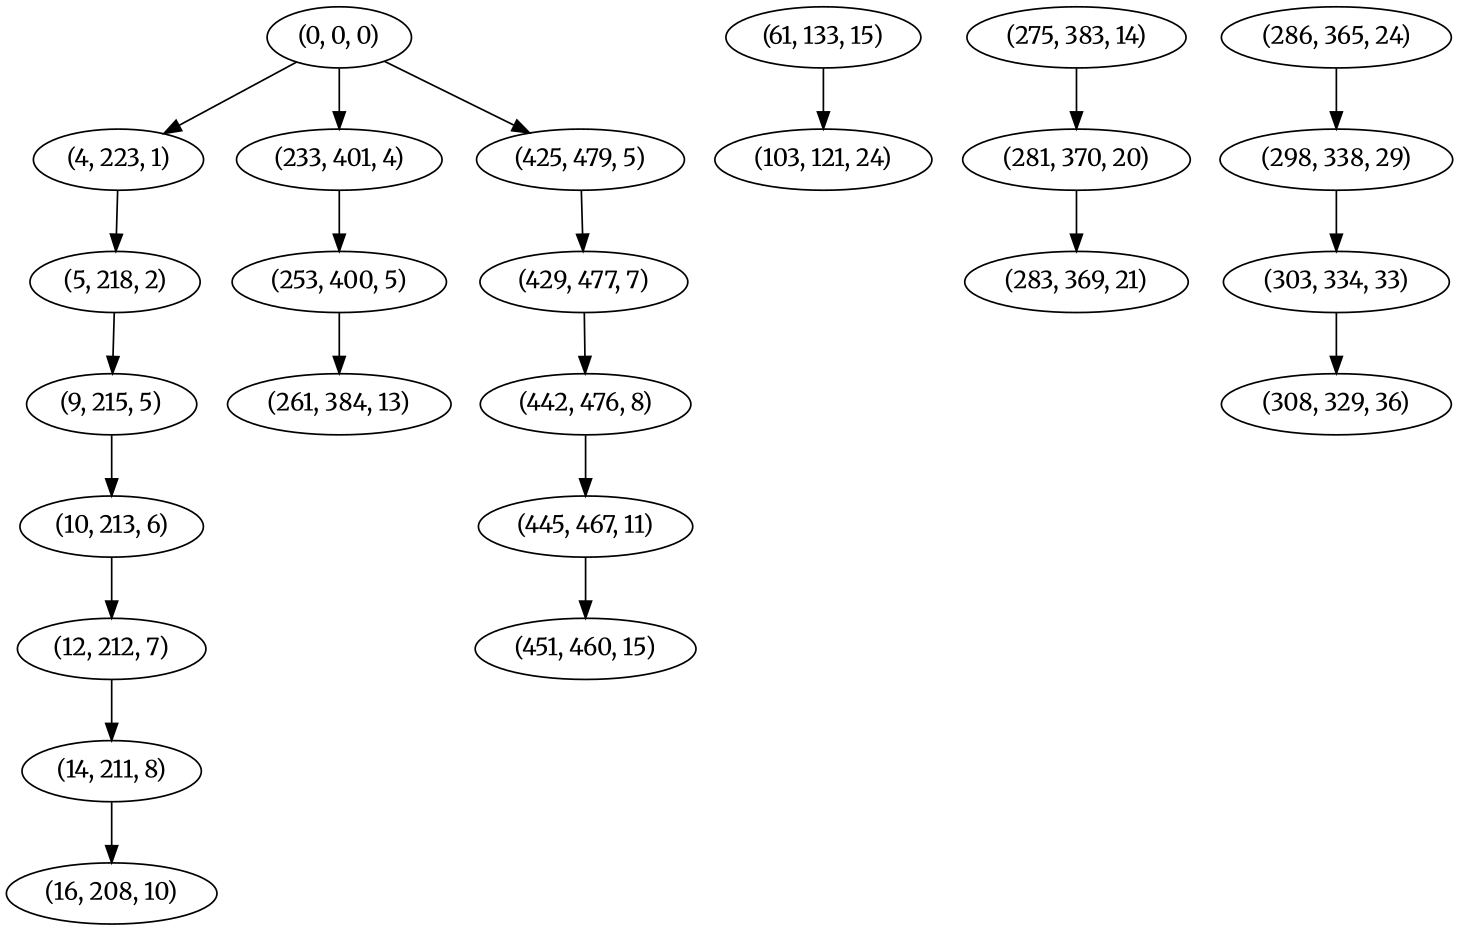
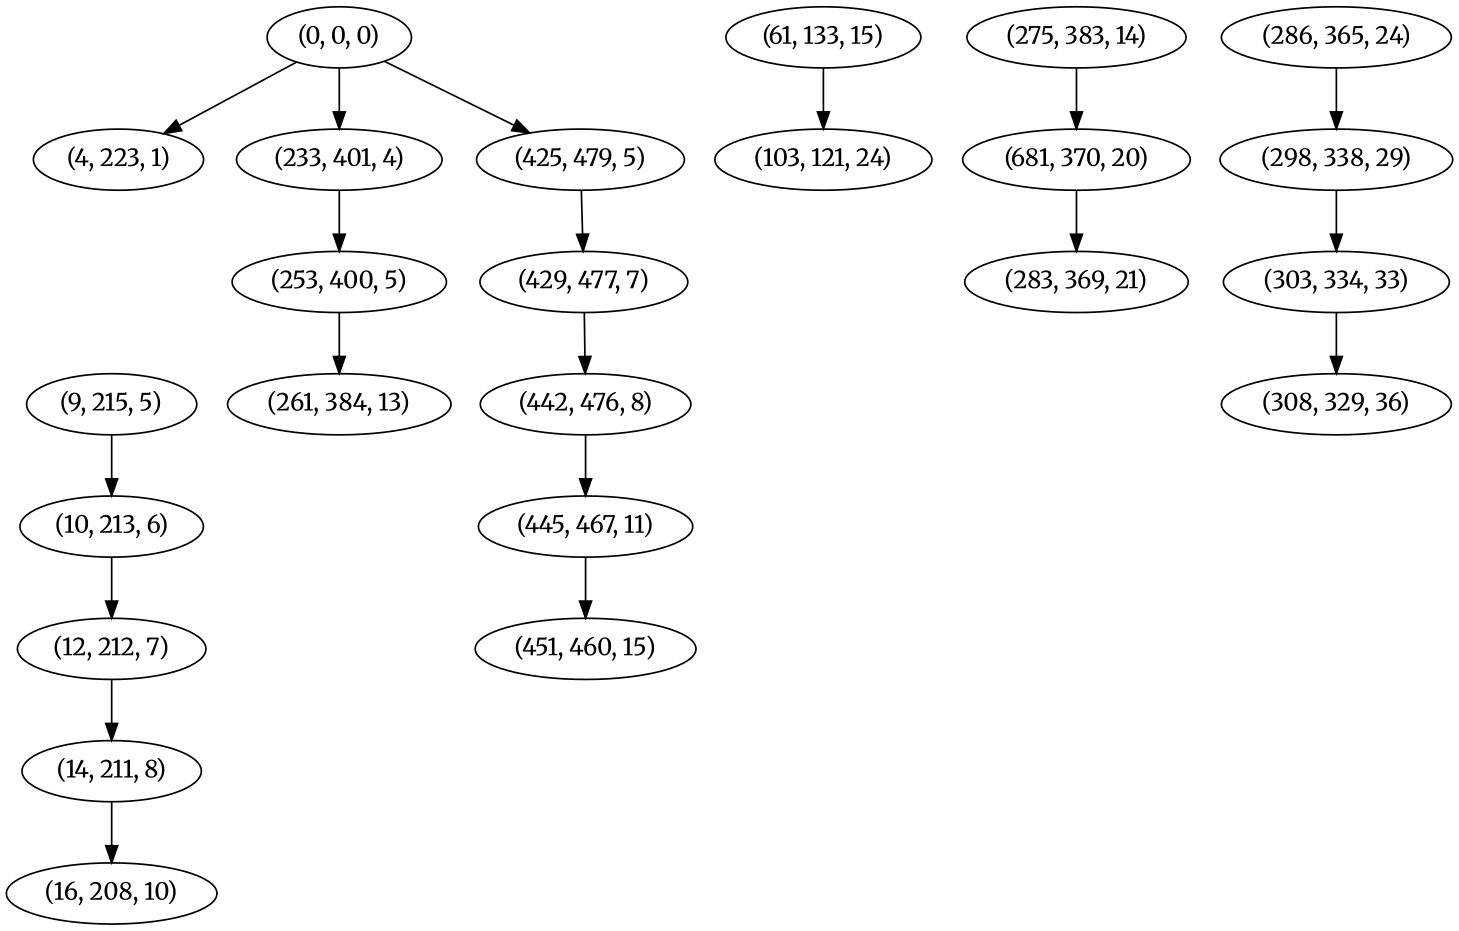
node "(281, 370, 20)": label "(281, 370, 20)" -> "(681, 370, 20)"
node "(5, 218, 2)": removed
